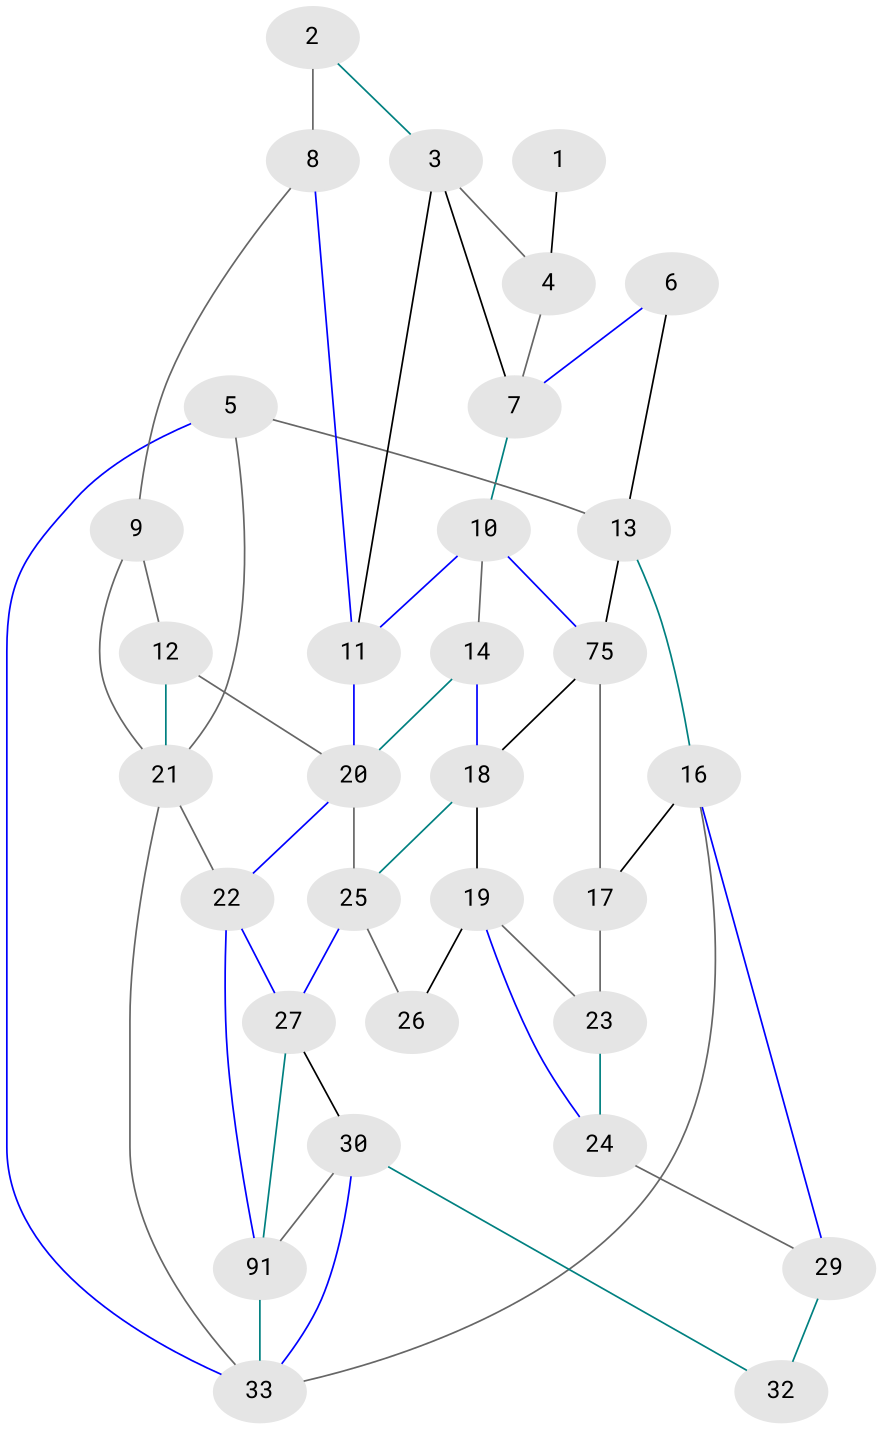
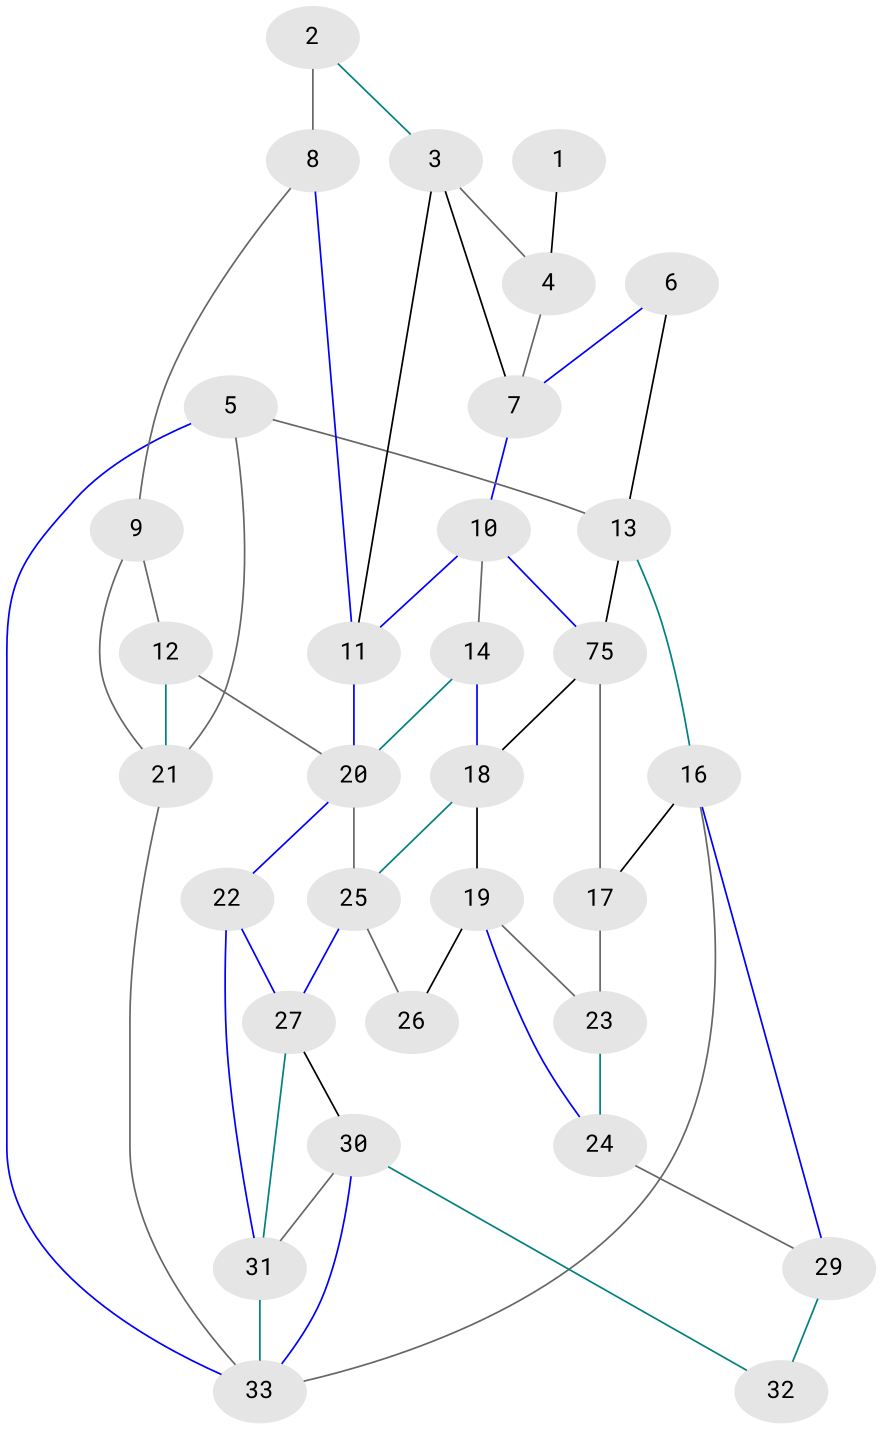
edge "7" -- "10": color teal -> blue
edge "21" -- "22": removed
node "91": label "91" -> "31"
